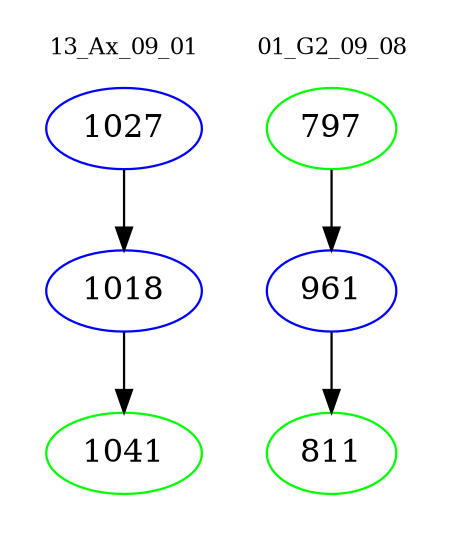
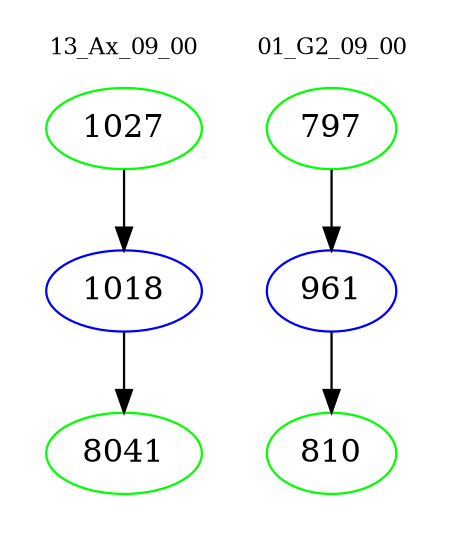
cluster "13_Ax_09_01": label "13_Ax_09_01" -> "13_Ax_09_00"
cluster "01_G2_09_08": label "01_G2_09_08" -> "01_G2_09_00"
node "1027": color blue -> green
node "1041": label "1041" -> "8041"
node "811": label "811" -> "810"
